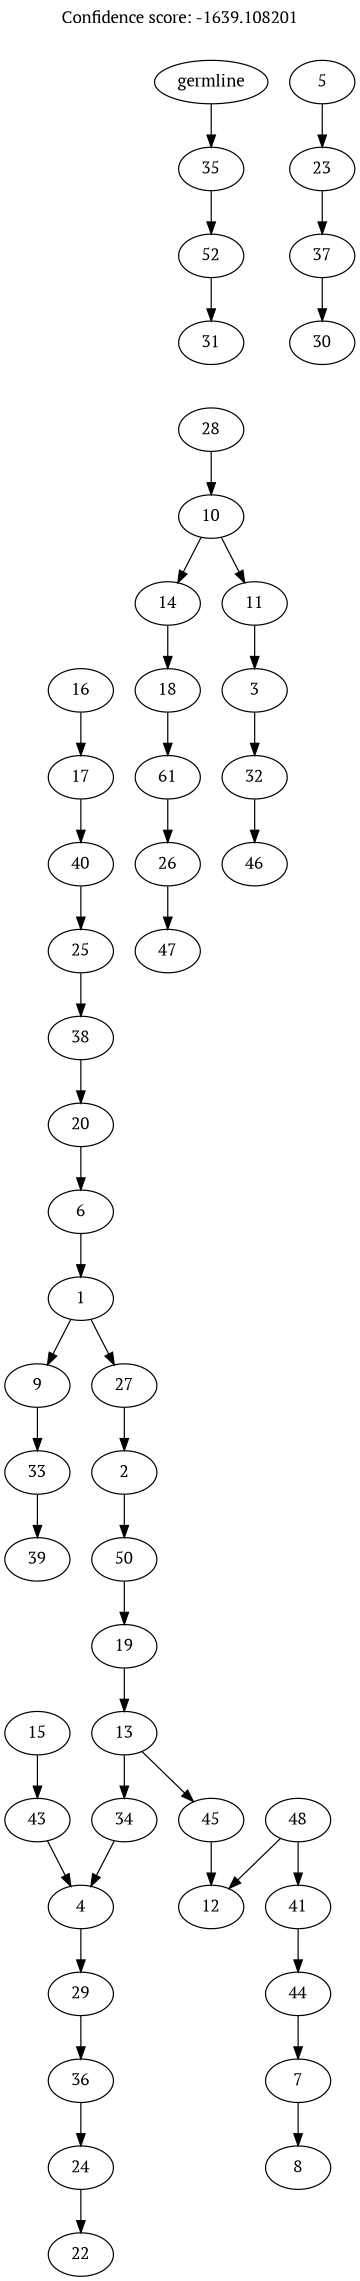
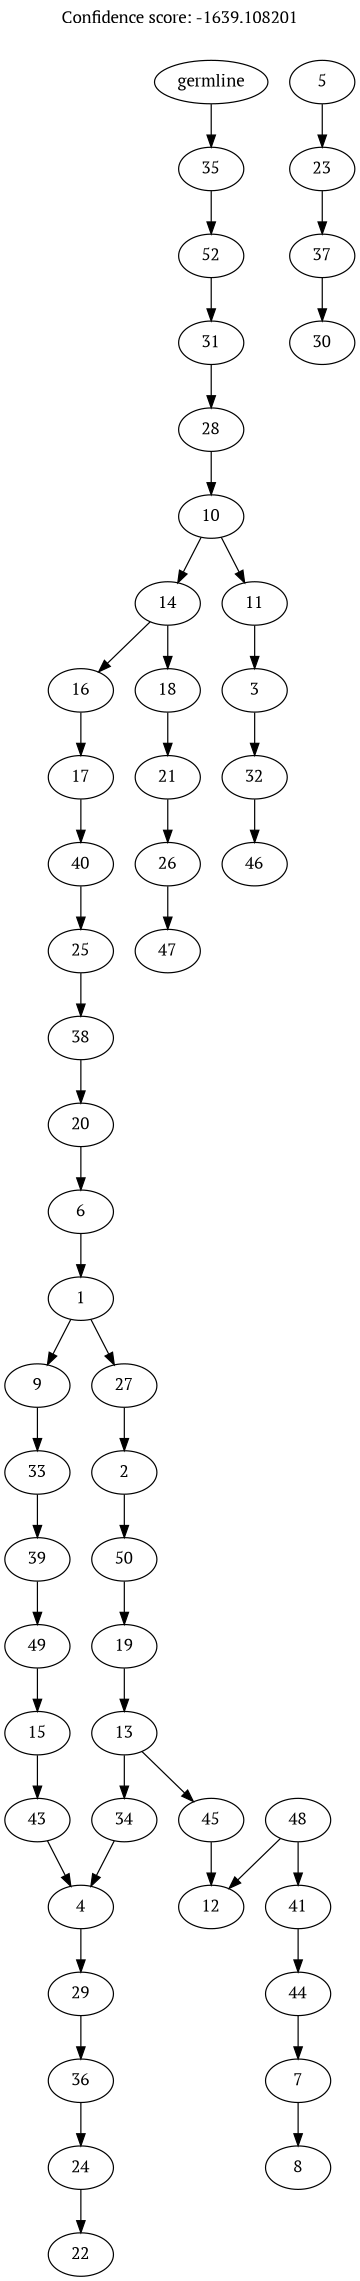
edge "31" -> "28": added
edge "14" -> "16": added
node "61": label "61" -> "21"
node "49": added
